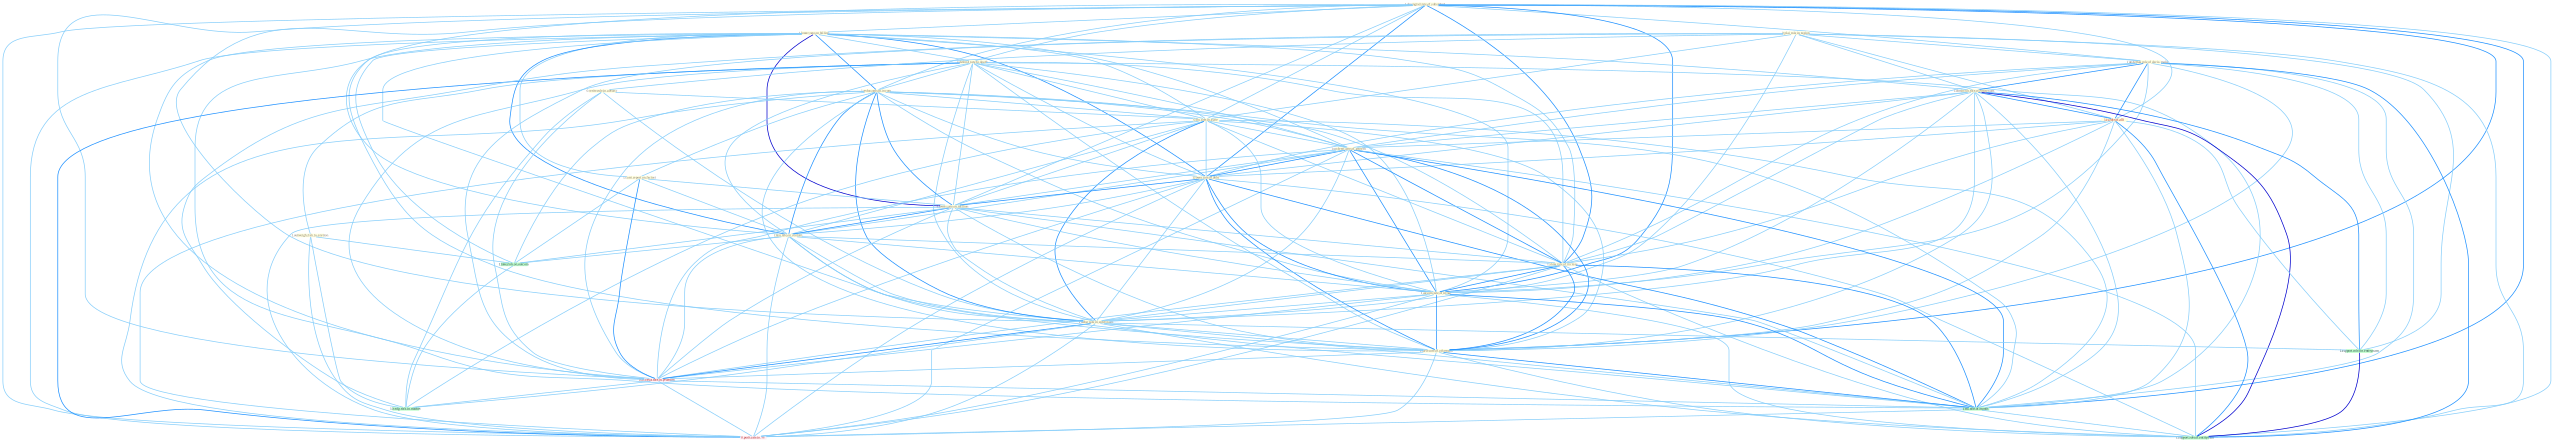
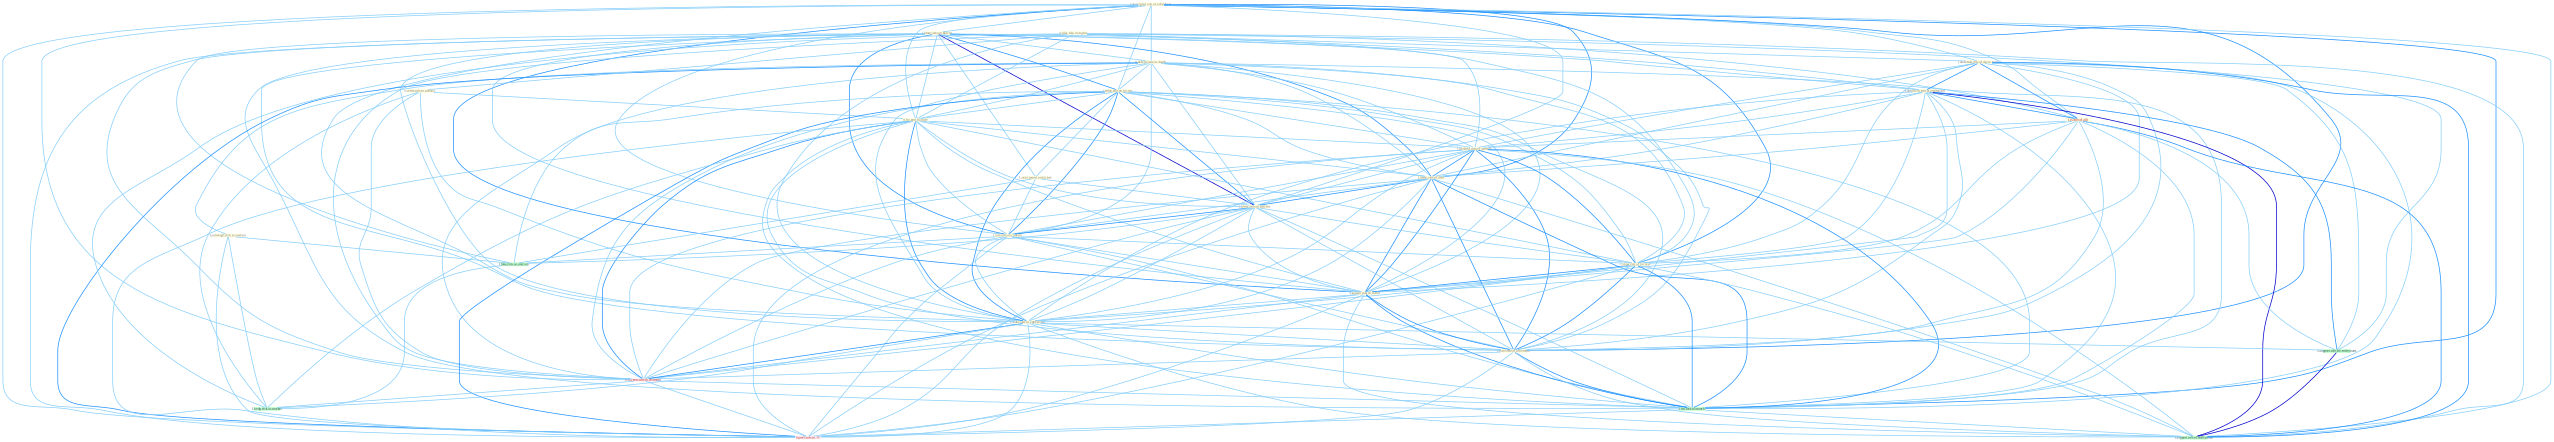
edge "1_reduc_rate_on_incom" -- "0_push_rate_to_%": color #87cefa -> #1e90ff
edge "1_carri_report_on_factori" -- "0_increas_rate_in_yearnum": now "0_fix_rate_in_state" -- "0_increas_rate_in_yearnum"
